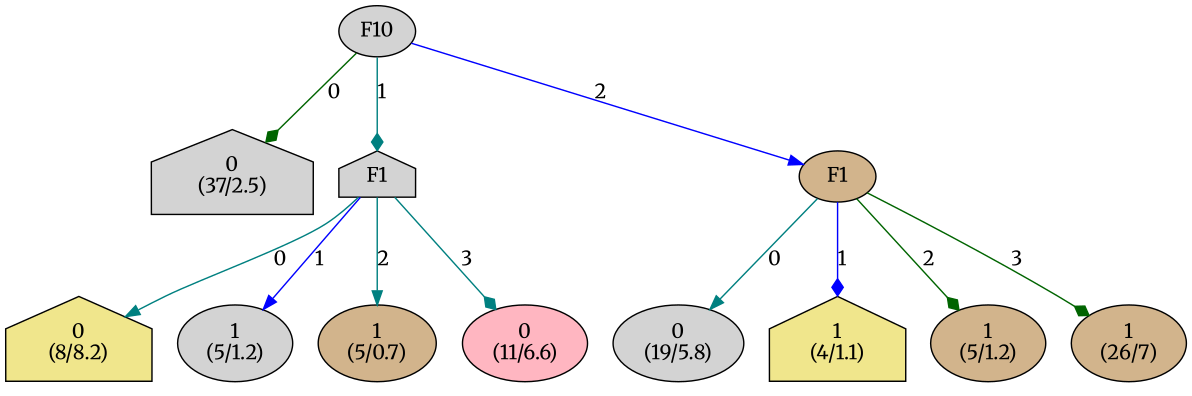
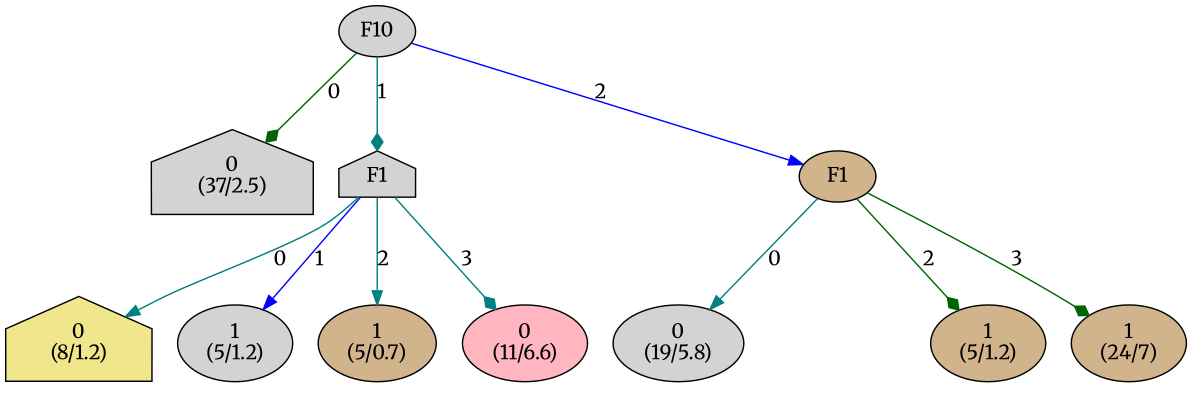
node "0 (8/8.2)": label "0 (8/8.2)" -> "0 (8/1.2)"
node "1 (4/1.1)": removed
node "1 (26/7)": label "1 (26/7)" -> "1 (24/7)"
